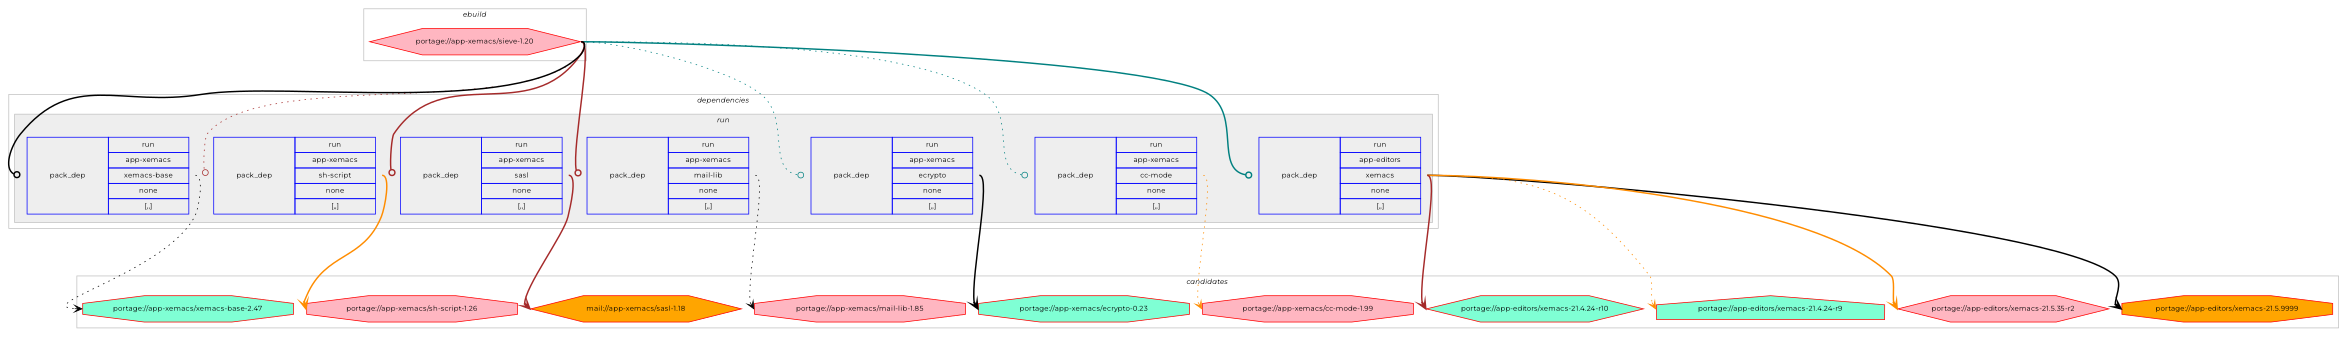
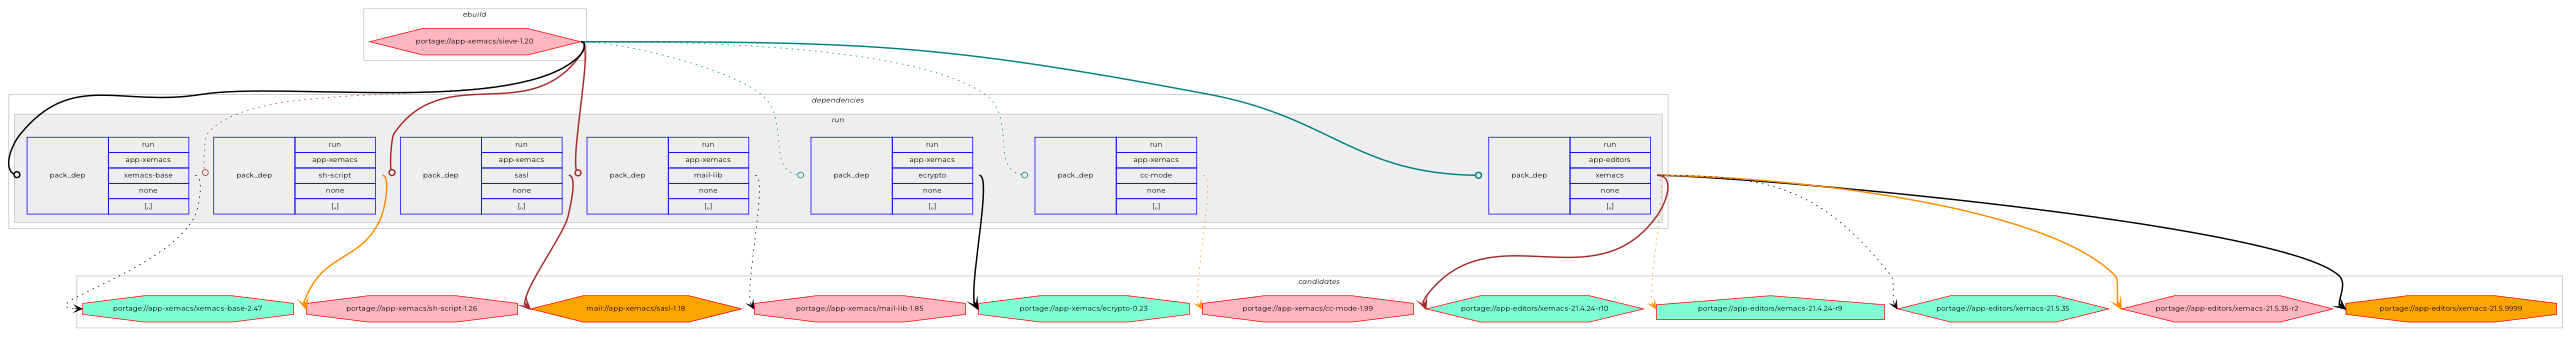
node "portage://app-editors/xemacs-21.5.35": added
